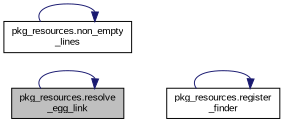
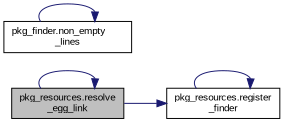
node "pkg_resources.non_empty _lines": label "pkg_resources.non_empty _lines" -> "pkg_finder.non_empty _lines"
edge "pkg_resources.resolve _egg_link" -> "pkg_resources.register _finder": added
